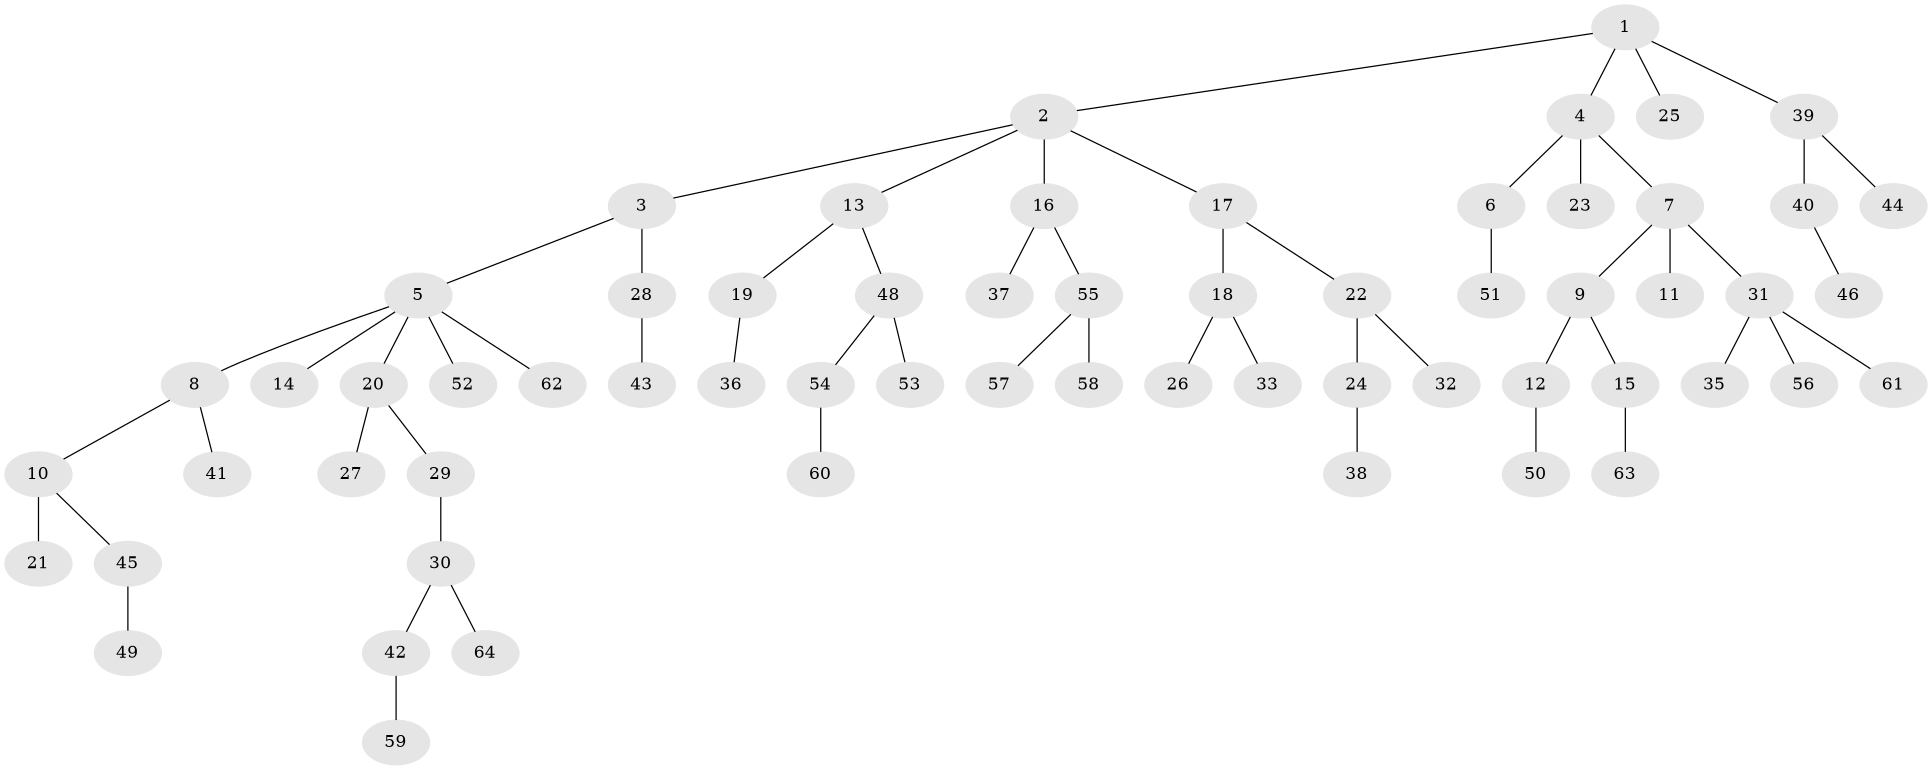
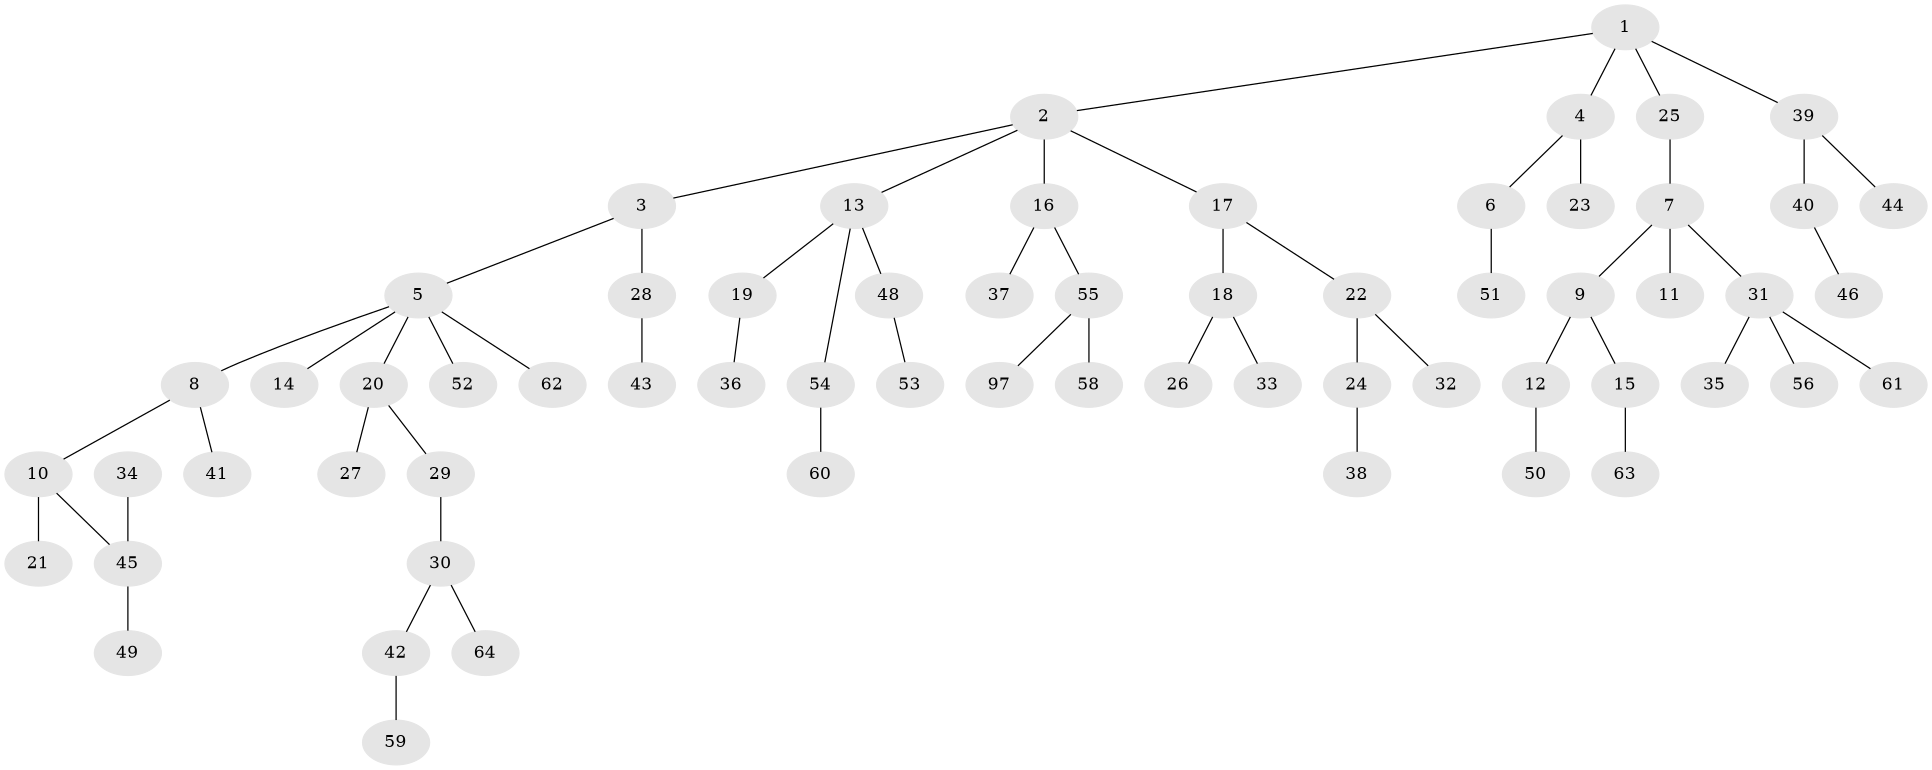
edge "4" -- "7": now "25" -- "7"
edge "48" -- "54": now "13" -- "54"
node "57": label "57" -> "97"
node "34": added
